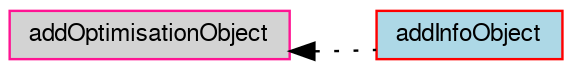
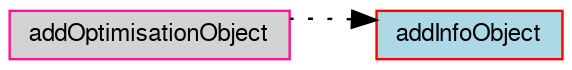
edge "addInfoObject" -> "addOptimisationObject": reversed
